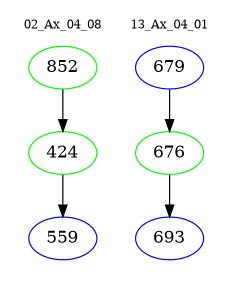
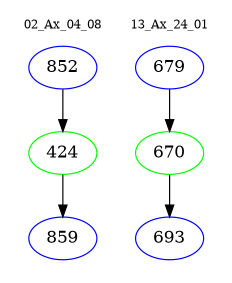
cluster "13_Ax_04_01": label "13_Ax_04_01" -> "13_Ax_24_01"
node "852": color green -> blue
node "676": label "676" -> "670"
node "559": label "559" -> "859"
